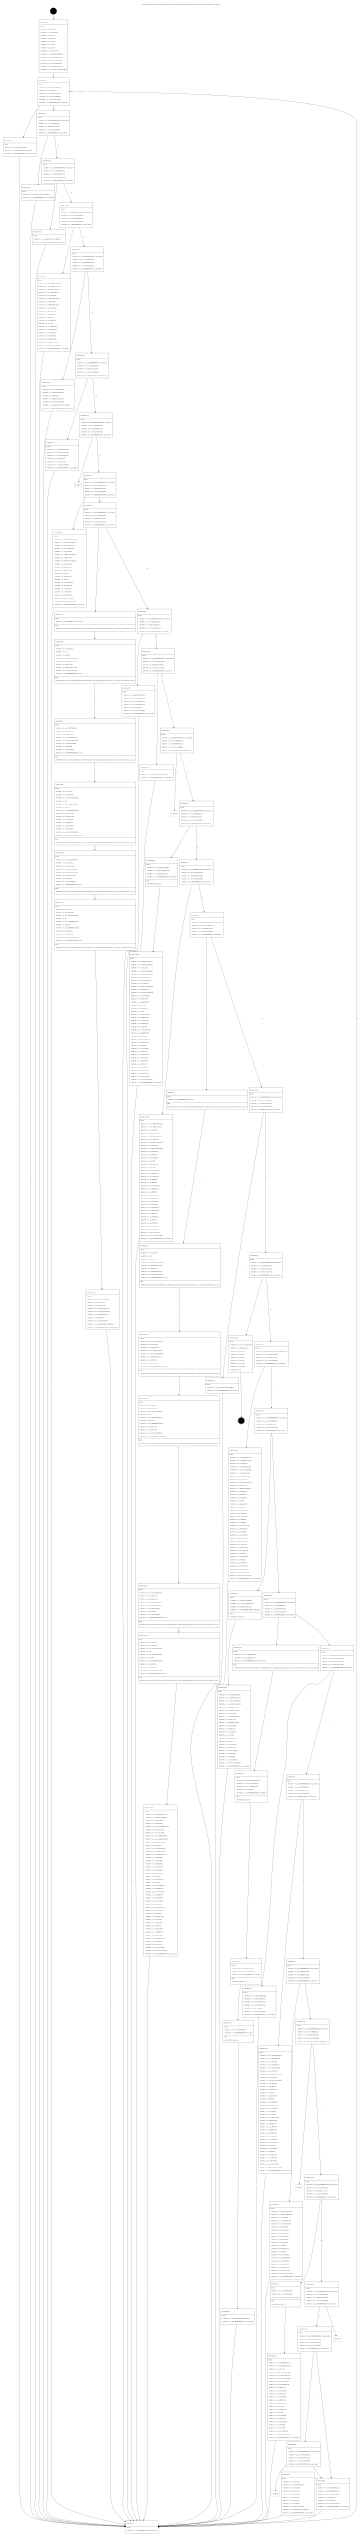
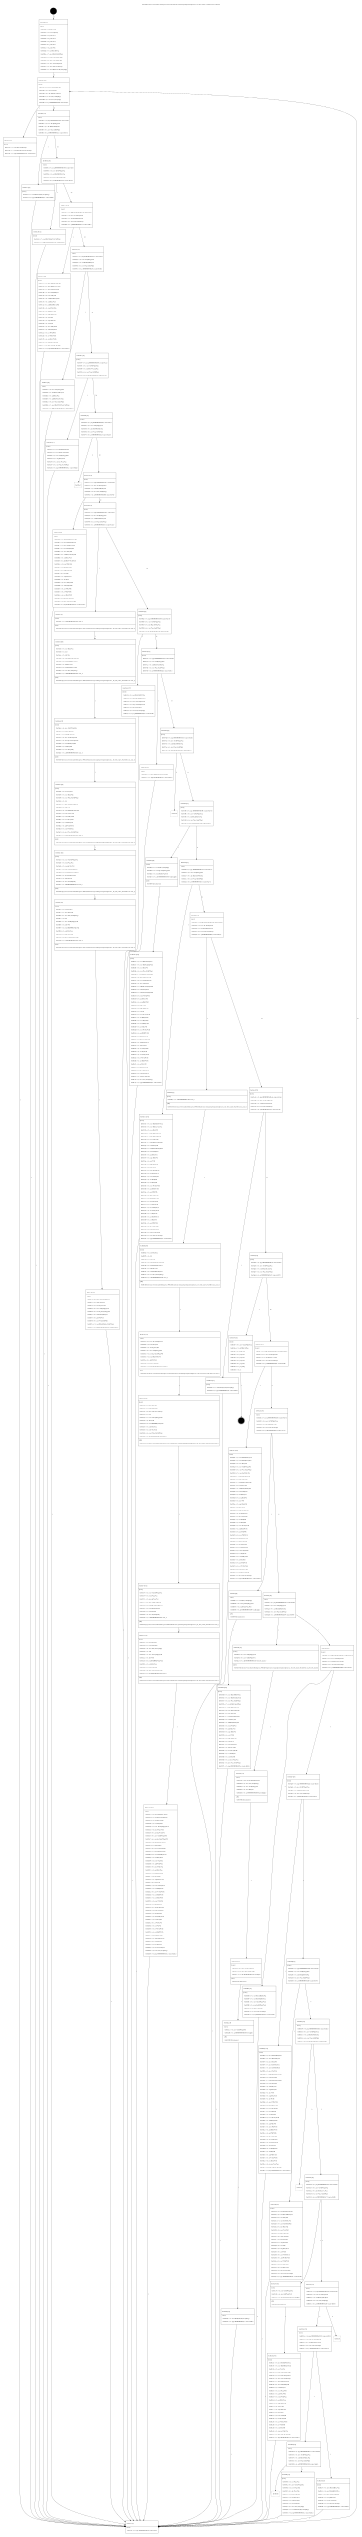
edge "0x401b6d [25]" -> "0x401cf5 [27]": now "0x401b6d [25]" -> "0x401f48 [33]"
